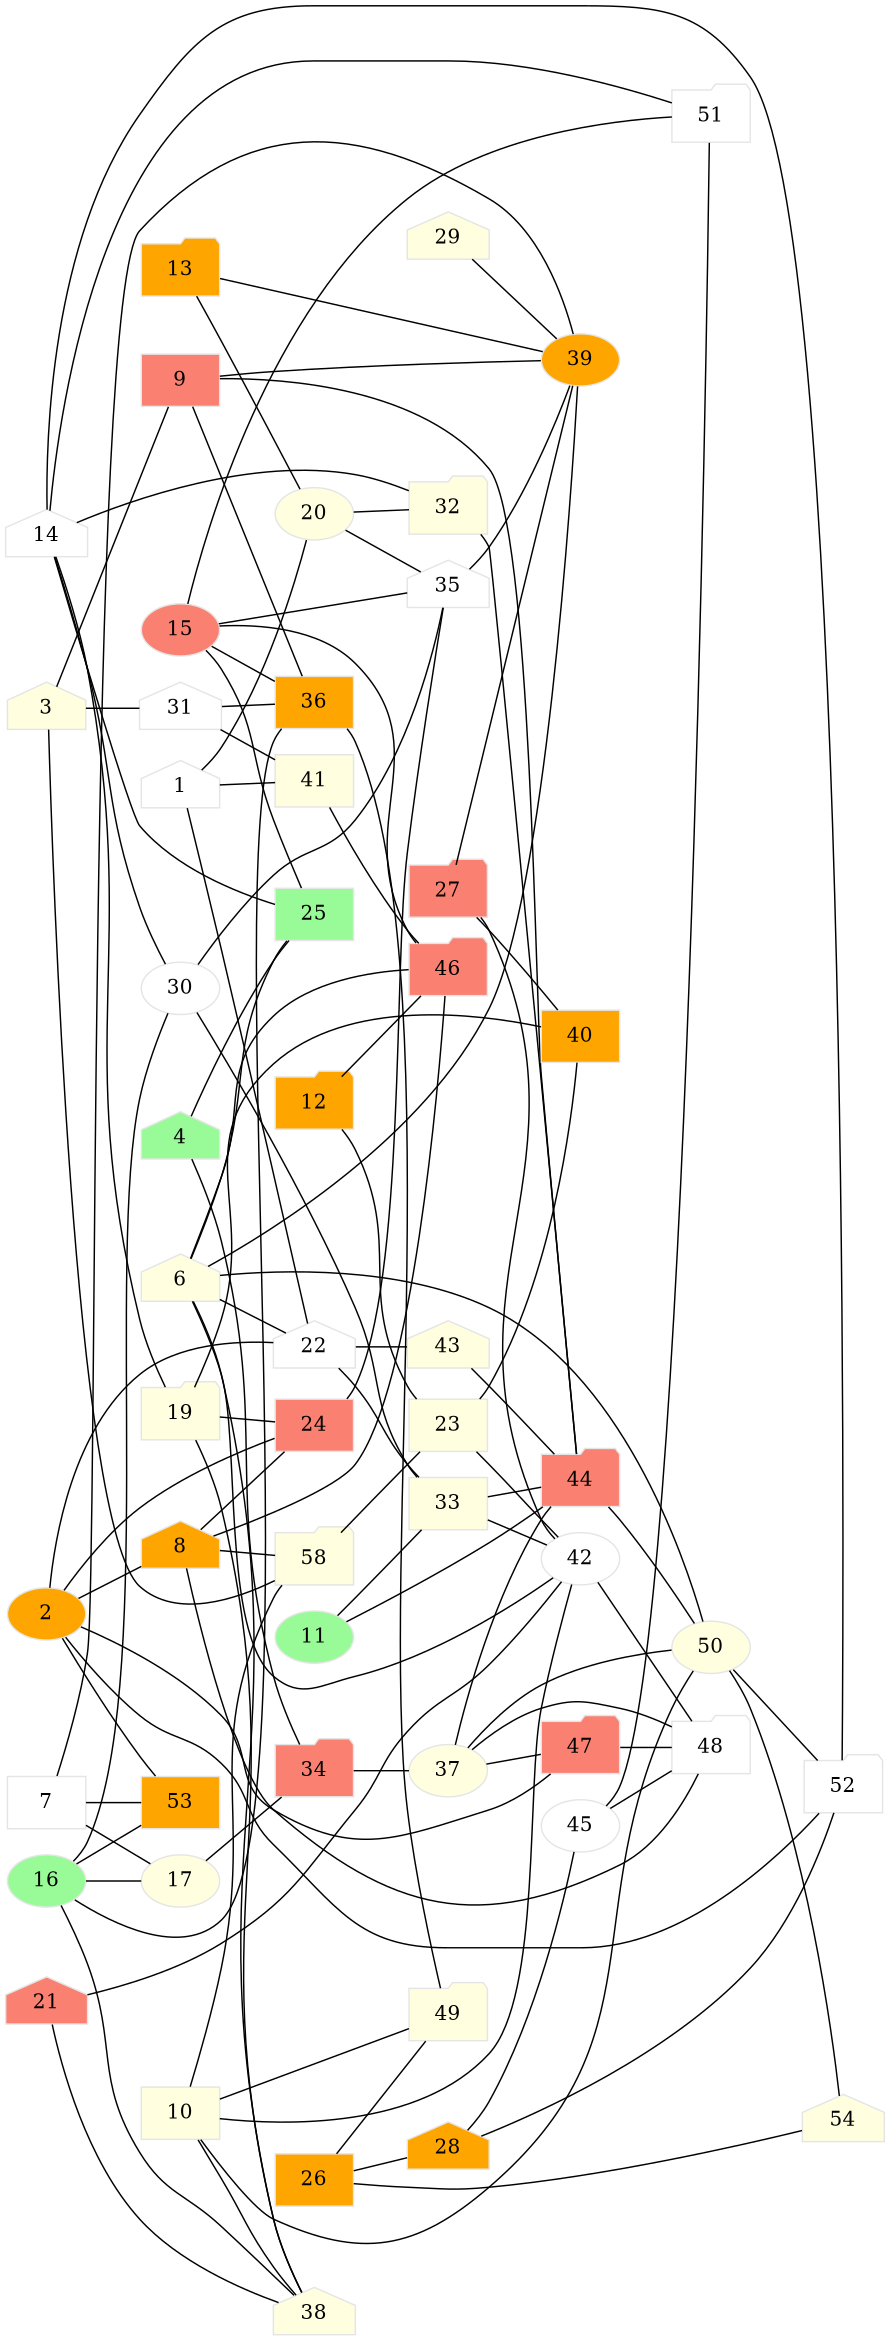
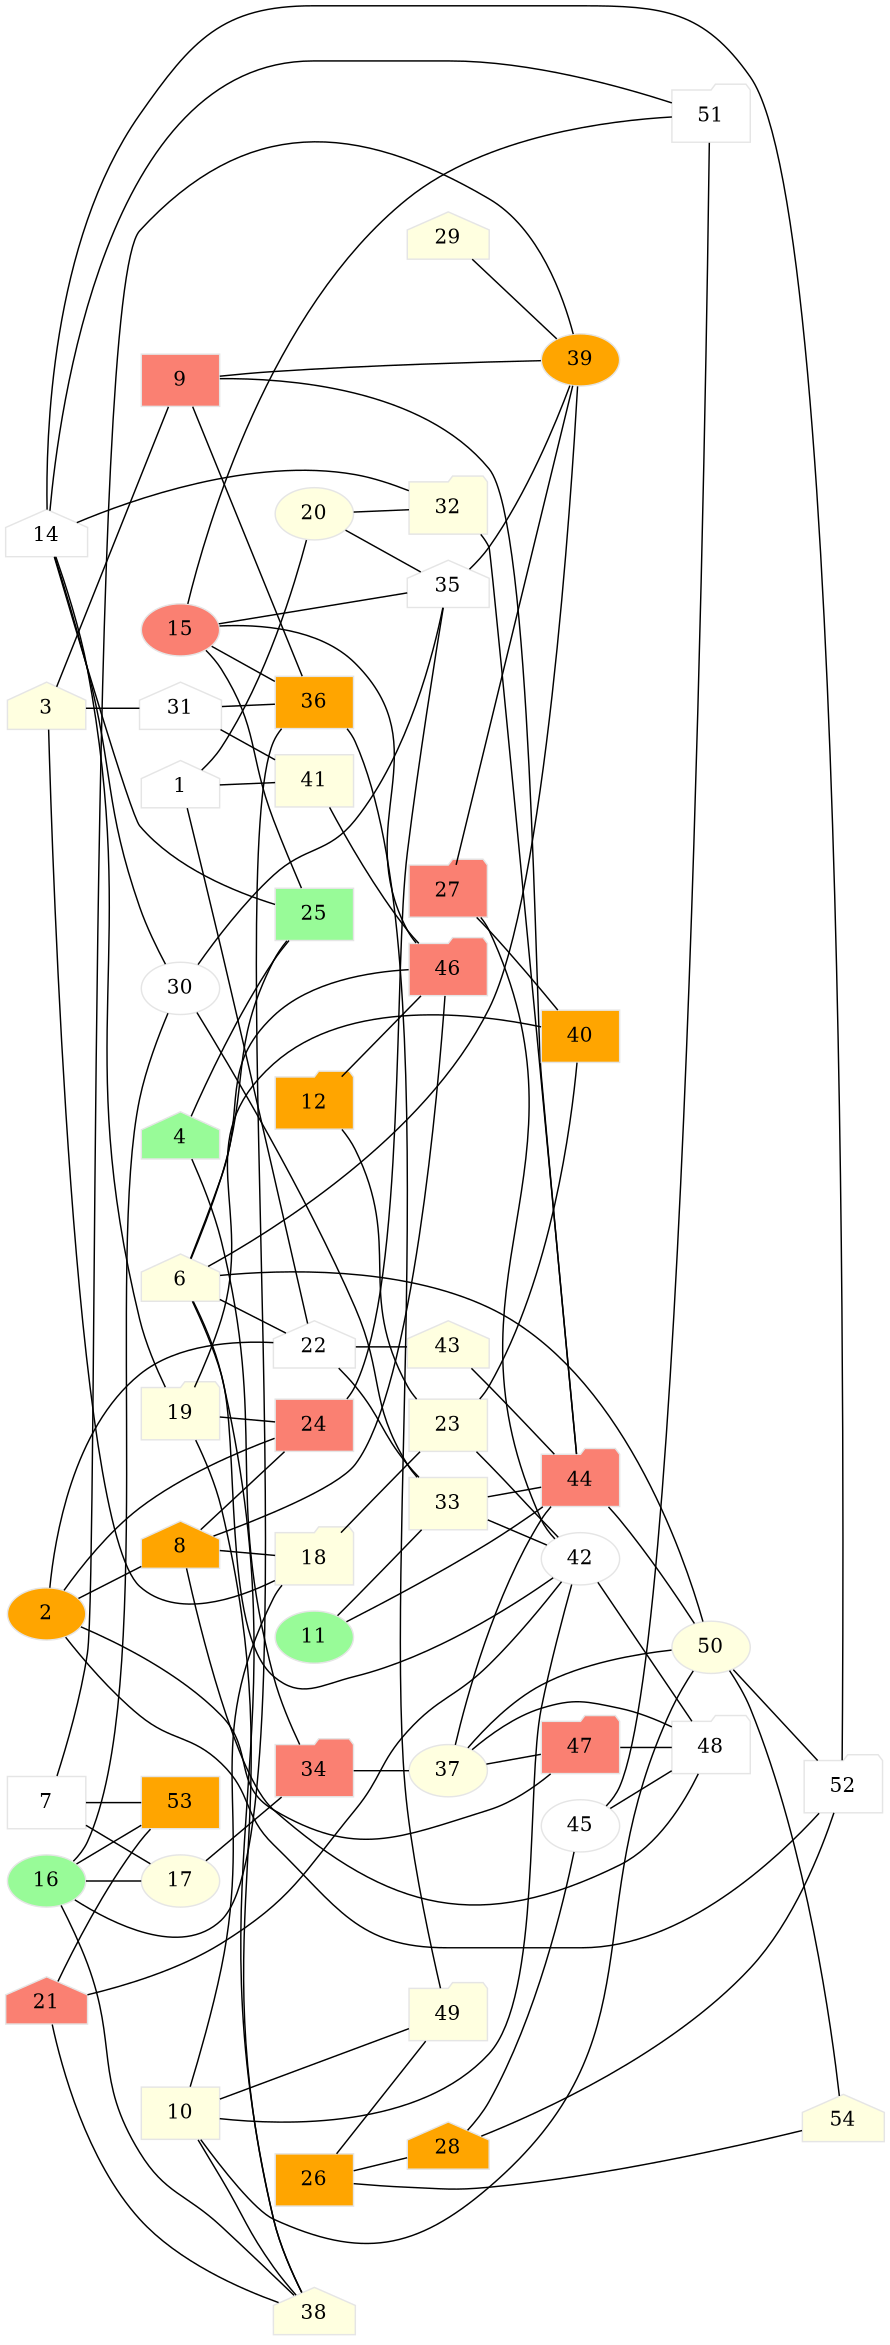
node "13": removed
node "58": label "58" -> "18"
edge "2" -- "53": now "21" -- "53"
